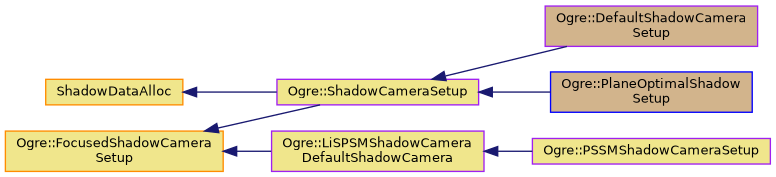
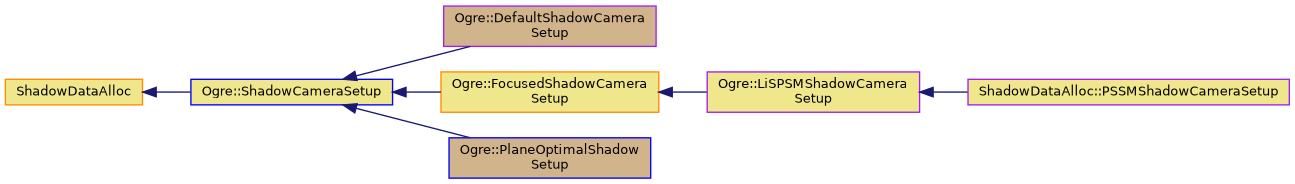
node "Ogre::ShadowCameraSetup": color purple -> blue
edge "Ogre::ShadowCameraSetup" -> "Ogre::FocusedShadowCamera Setup": reversed
node "Ogre::LiSPSMShadowCamera DefaultShadowCamera": label "Ogre::LiSPSMShadowCamera DefaultShadowCamera" -> "Ogre::LiSPSMShadowCamera Setup"
node "Ogre::PSSMShadowCameraSetup": label "Ogre::PSSMShadowCameraSetup" -> "ShadowDataAlloc::PSSMShadowCameraSetup"
